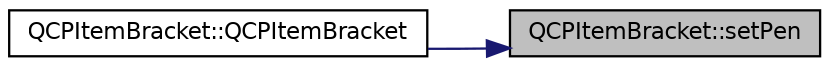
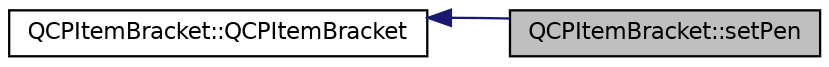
edge "QCPItemBracket::QCPItemBracket" -> "QCPItemBracket::setPen": reversed
